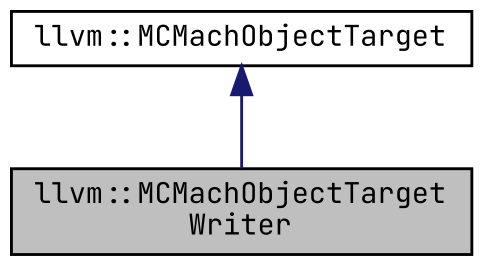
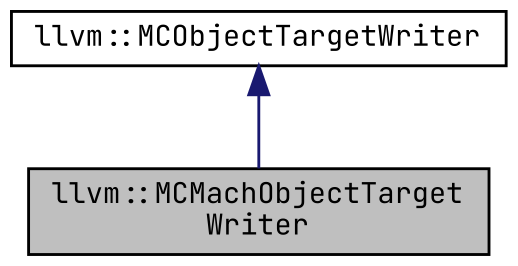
node "llvm::MCMachObjectTarget": label "llvm::MCMachObjectTarget" -> "llvm::MCObjectTargetWriter"
